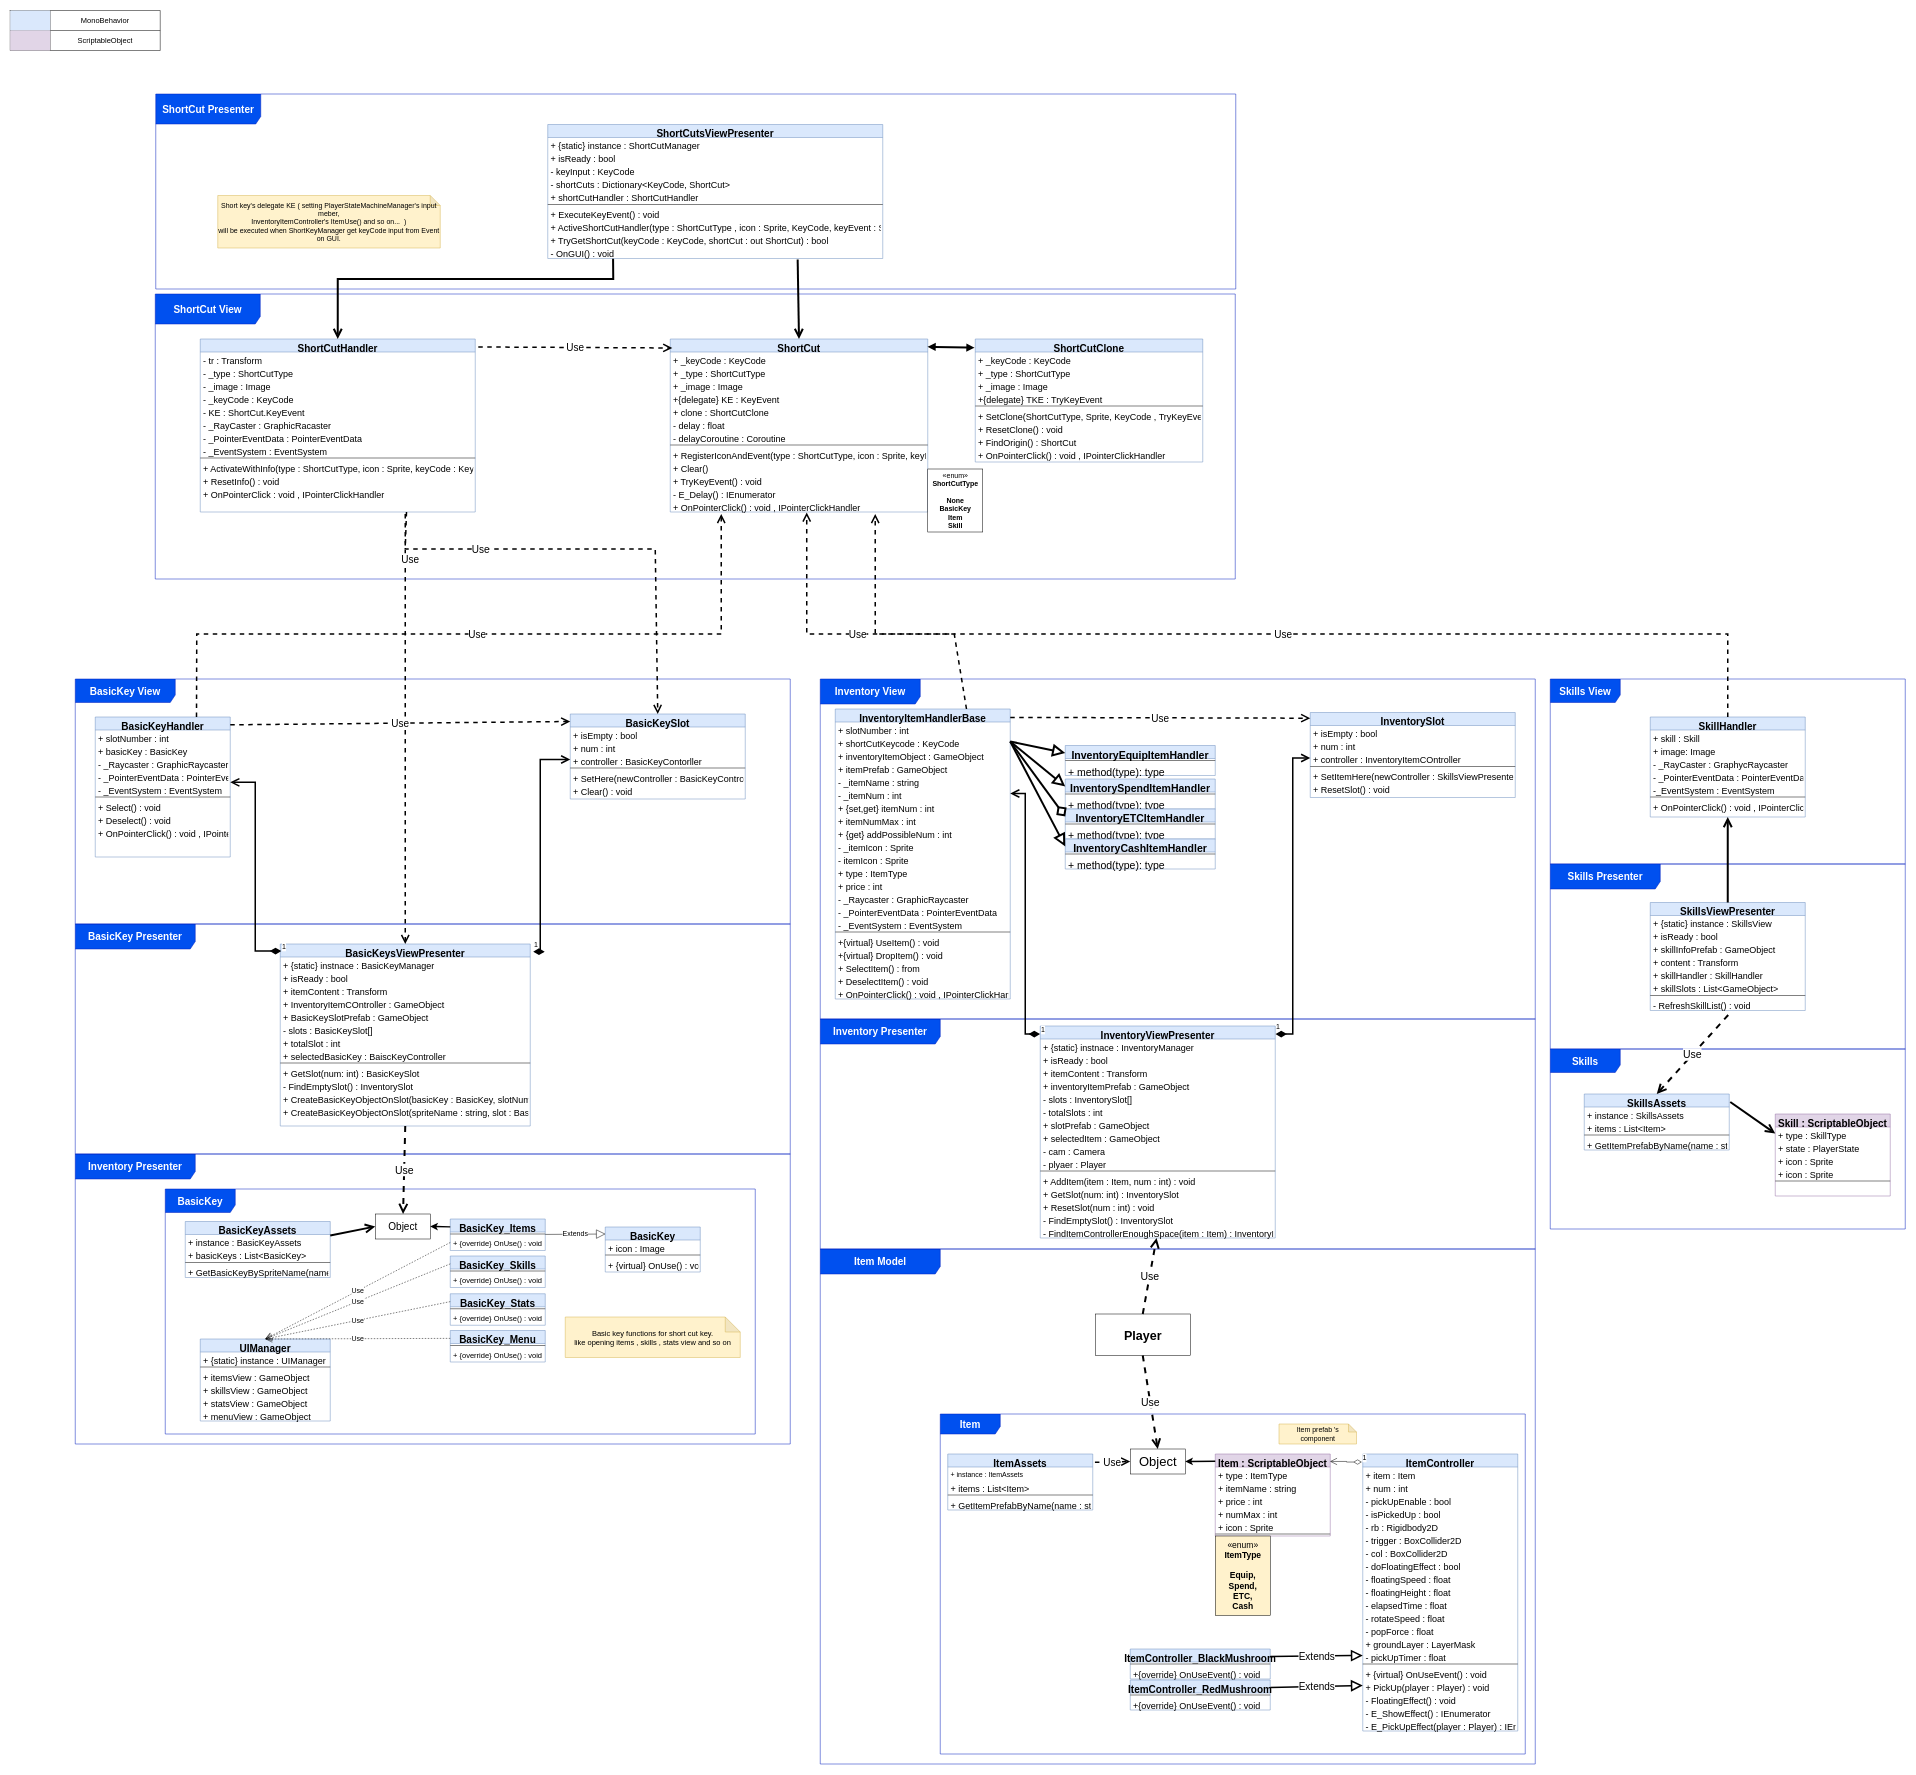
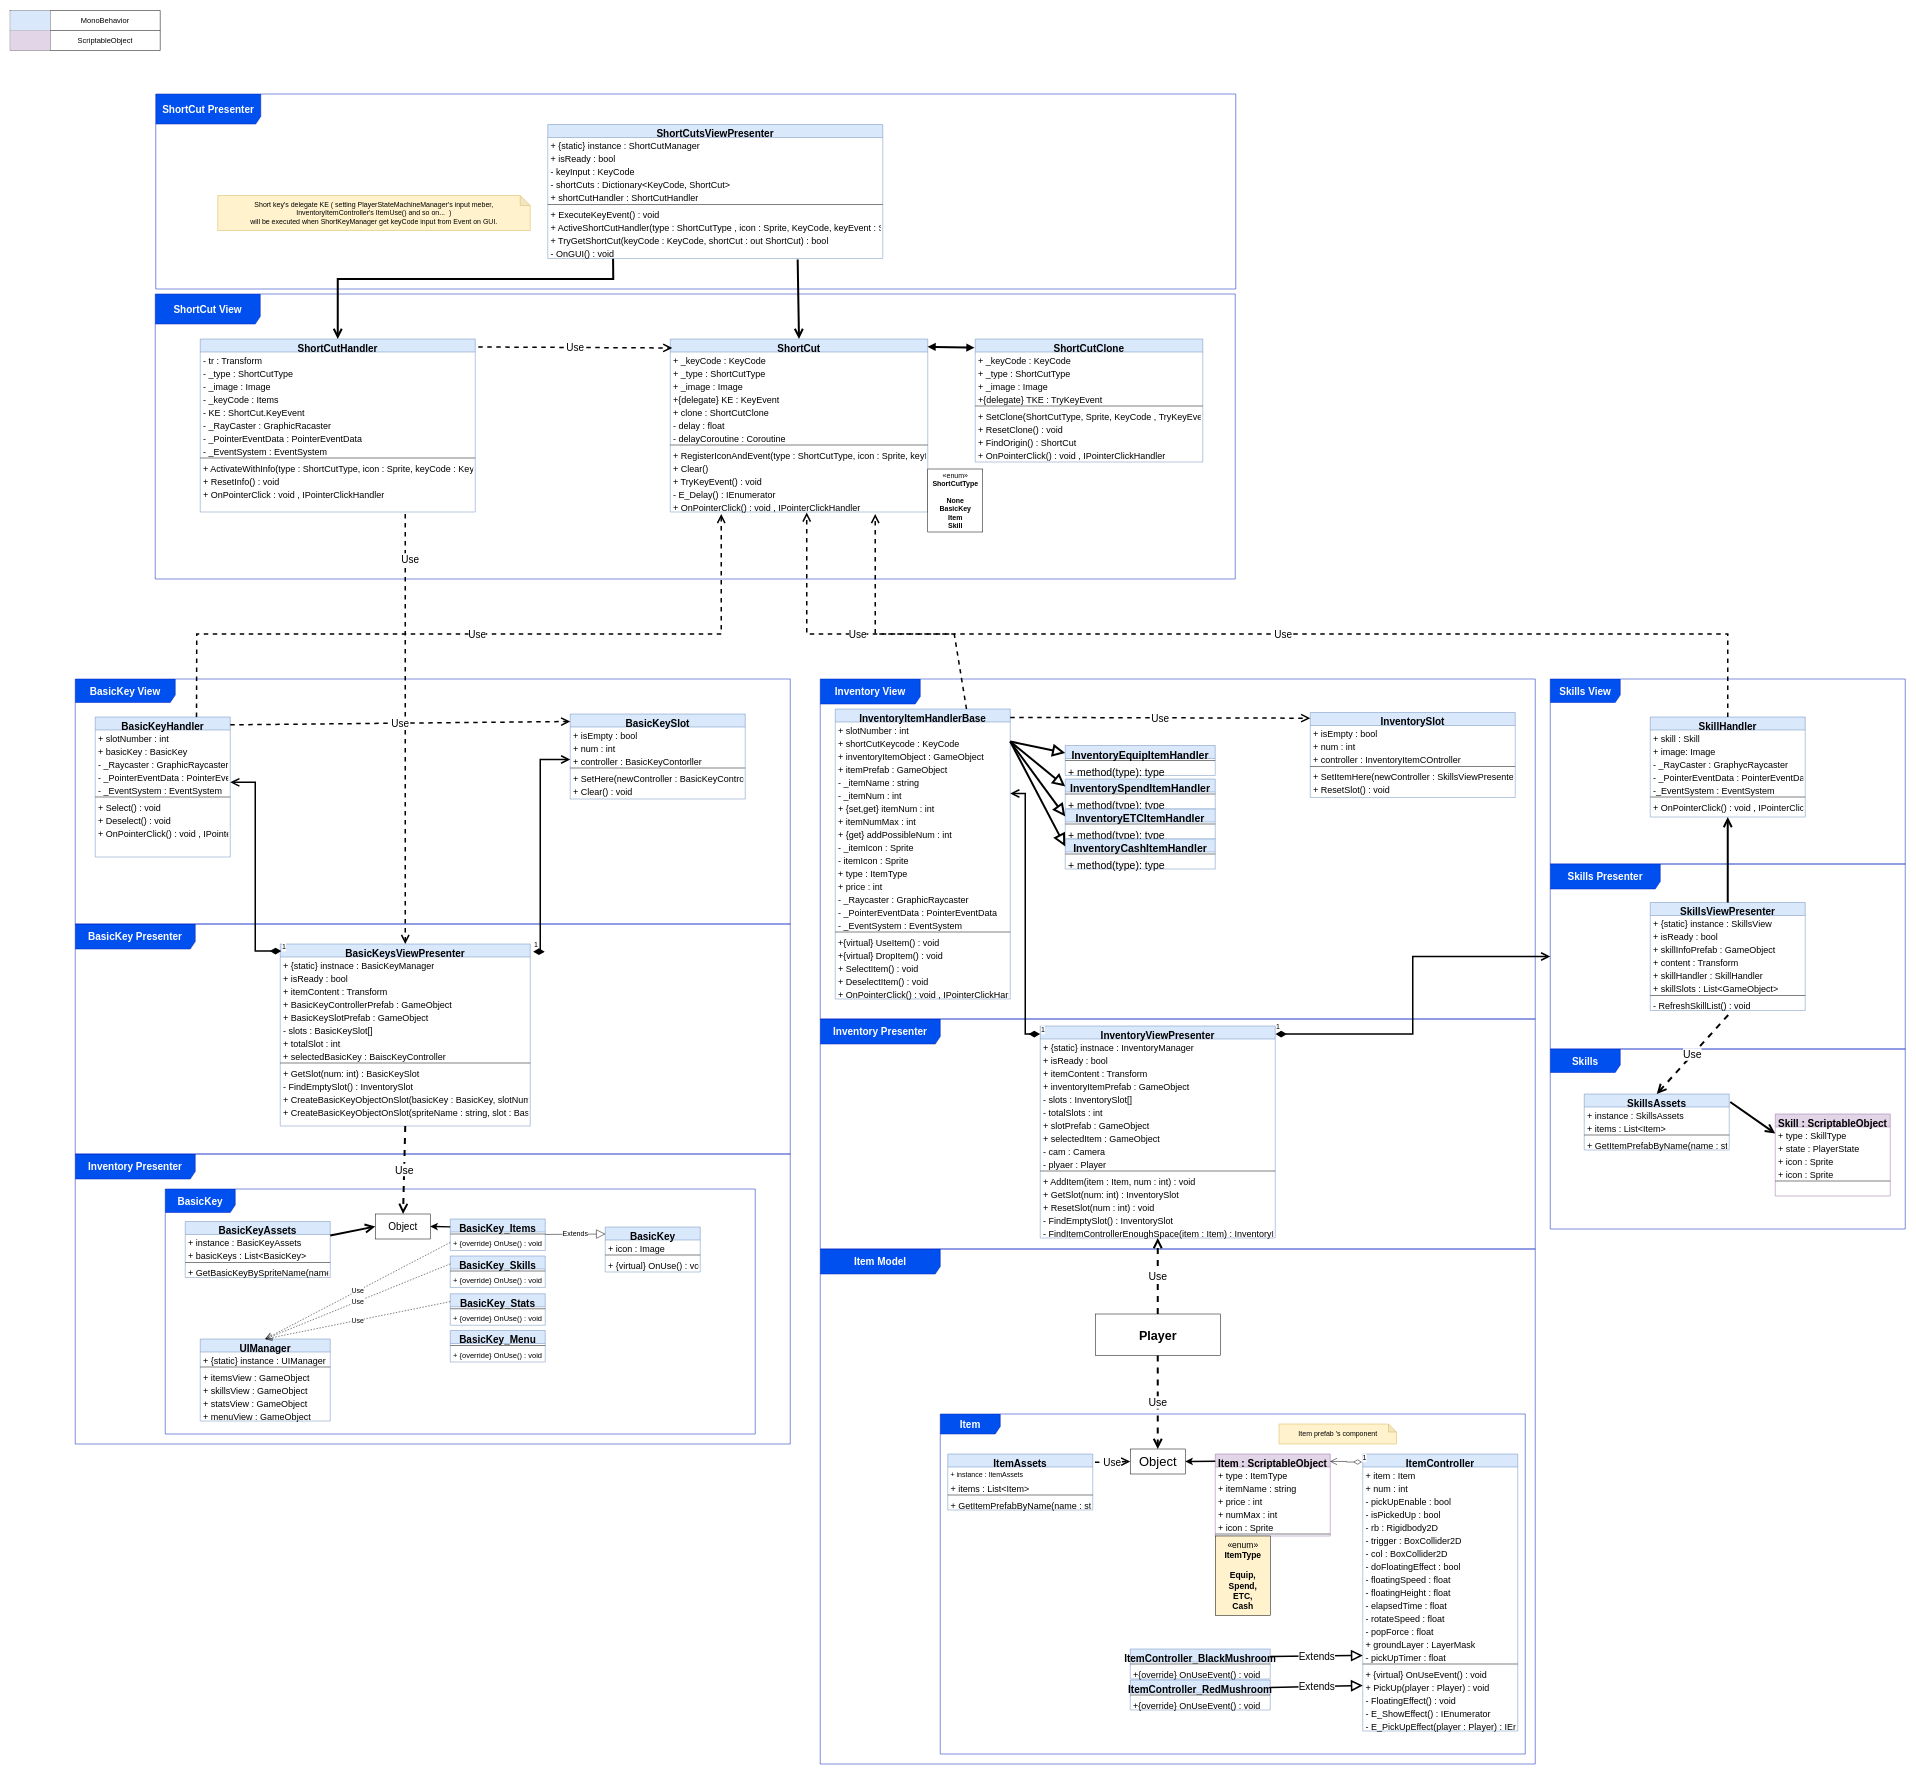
node "Short key's delegate KE ( setting PlayerStateMachineManager's input meber, InventoryItemController's ItemUse() and so on... )will be executed when ShortKeyManager get keyCode input from Event on GUI.": size 223x53 -> 313x35
node "- _keyCode : KeyCode": label "- _keyCode : KeyCode" -> "- _keyCode : Items"
edge "ShortCutHandler" -> "BasicKeySlot": removed, label "Use"
edge "+ shortCutKeycode : KeyCode" -> "InventoryETCItemHandler": arrowhead diamond -> block
edge "+ controller : InventoryItemCOntroller" -- "InventoryViewPresenter": now "Skills Presenter" -- "InventoryViewPresenter"
node "+ SelectItem() : from": label "+ SelectItem() : from" -> "+ SelectItem() : void"
node "+ InventoryItemCOntroller : GameObject": label "+ InventoryItemCOntroller : GameObject" -> "+ BasicKeyControllerPrefab : GameObject"
node "Player": size 95x42 -> 125x42
node "Basic key functions for short cut key. like opening items , skills , stats view and so on": removed
edge "BasicKey_Menu" -> "UIManager": removed, label "Use"
node "Item prefab 's component": size 78x20 -> 118x20
